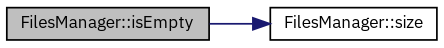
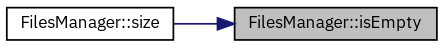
edge "FilesManager::isEmpty" -> "FilesManager::size": reversed
